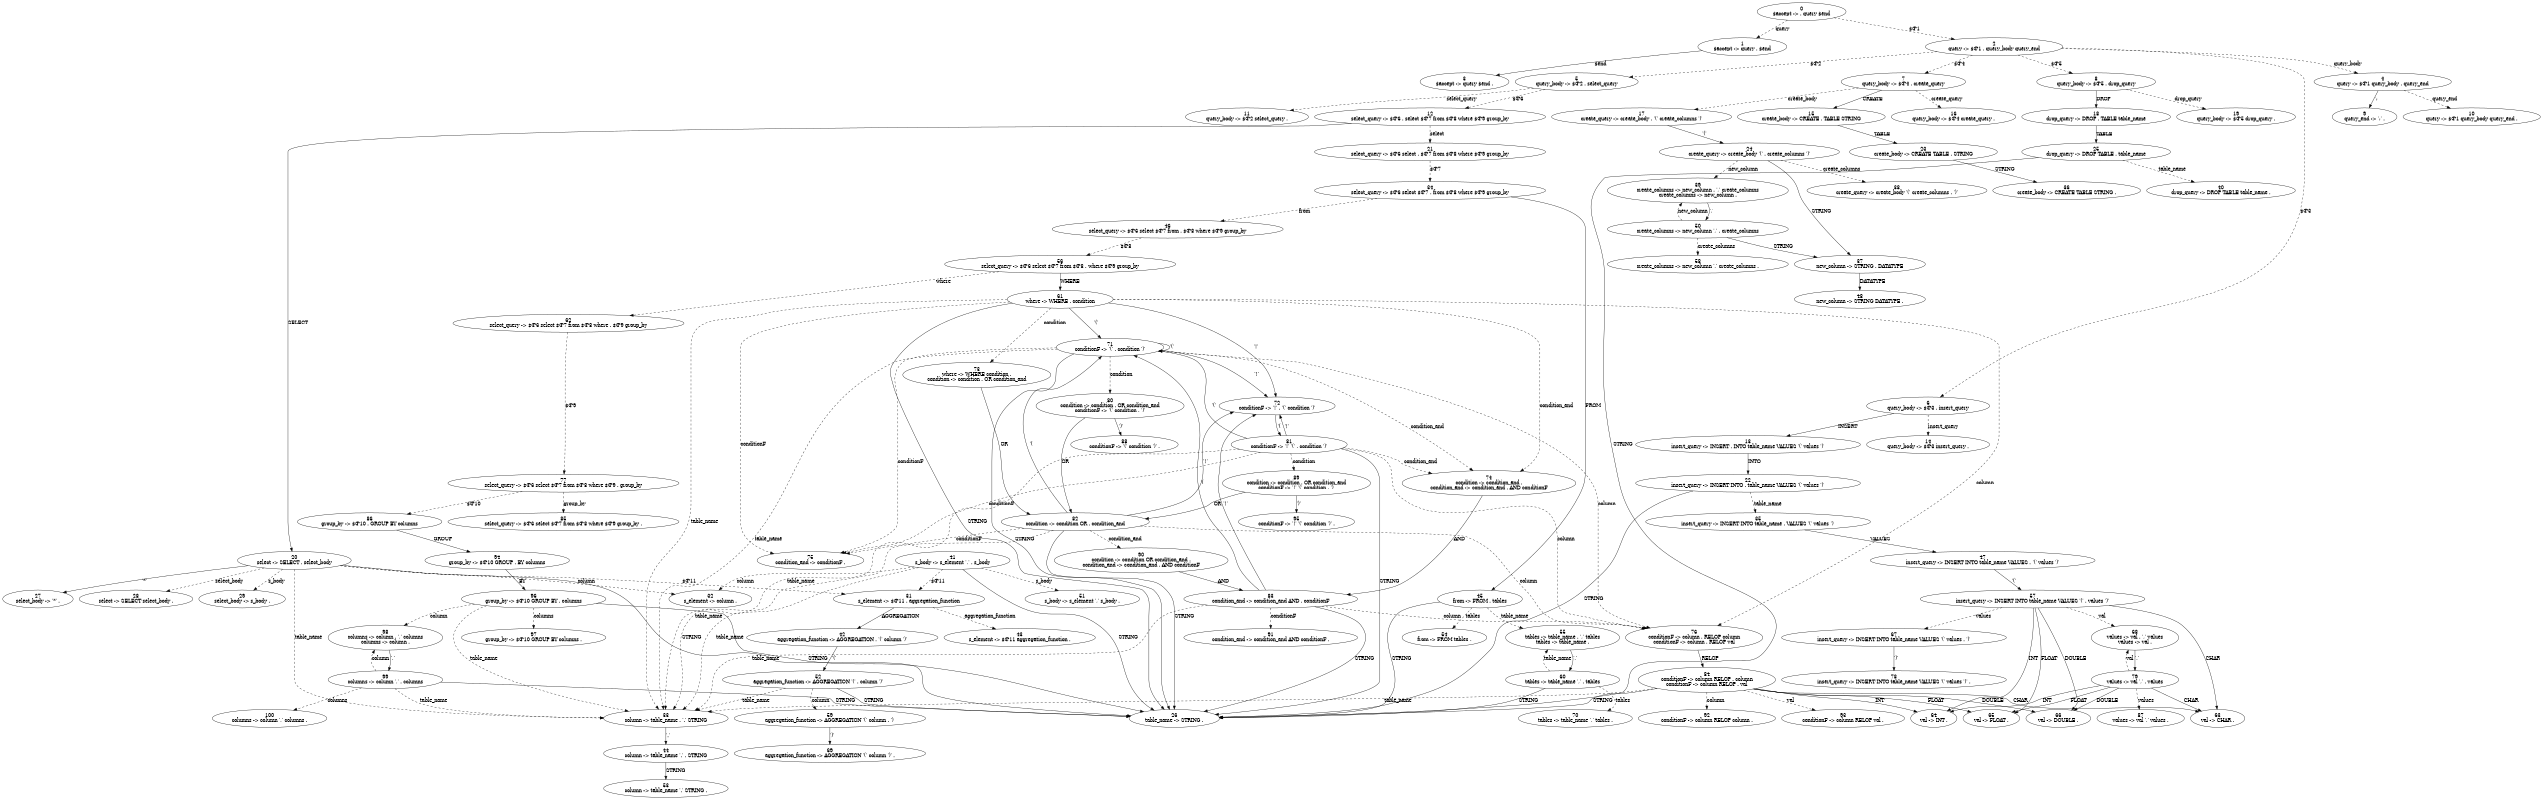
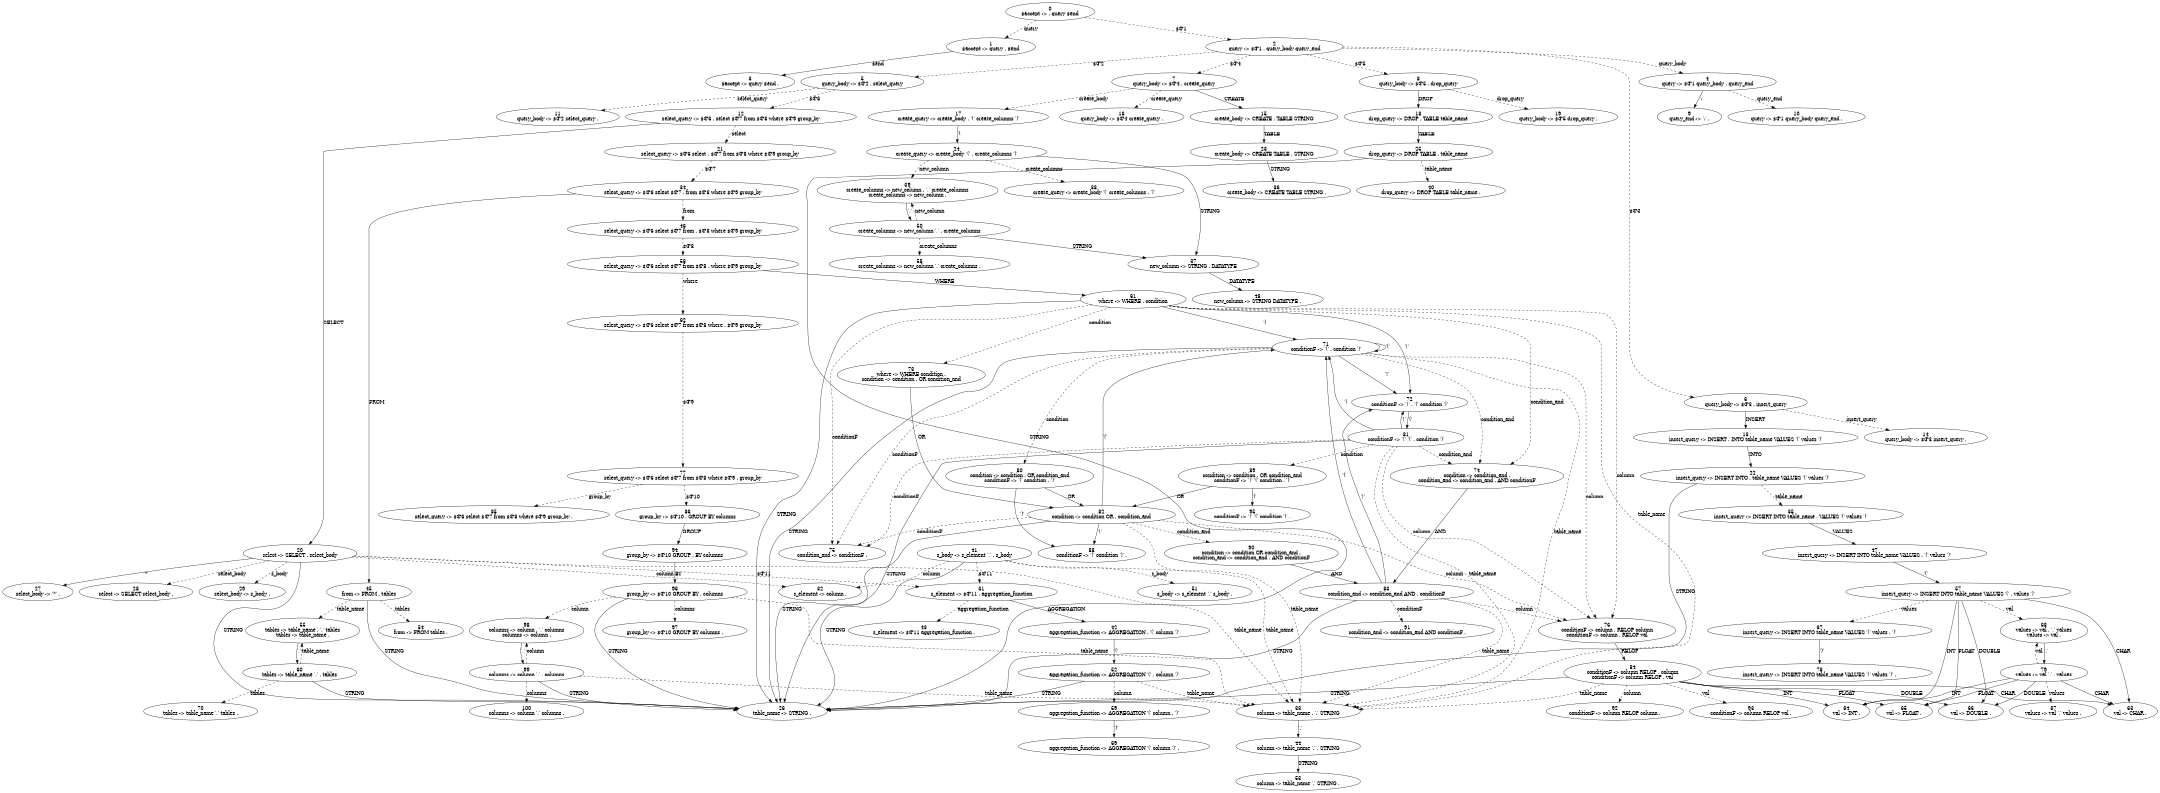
edge "82 condition -> condition OR . condition_and" -> "72 conditionF -> '!' . '(' condition ')'": now "82 condition -> condition OR . condition_and" -> "88 conditionF -> '(' condition ')' ."
